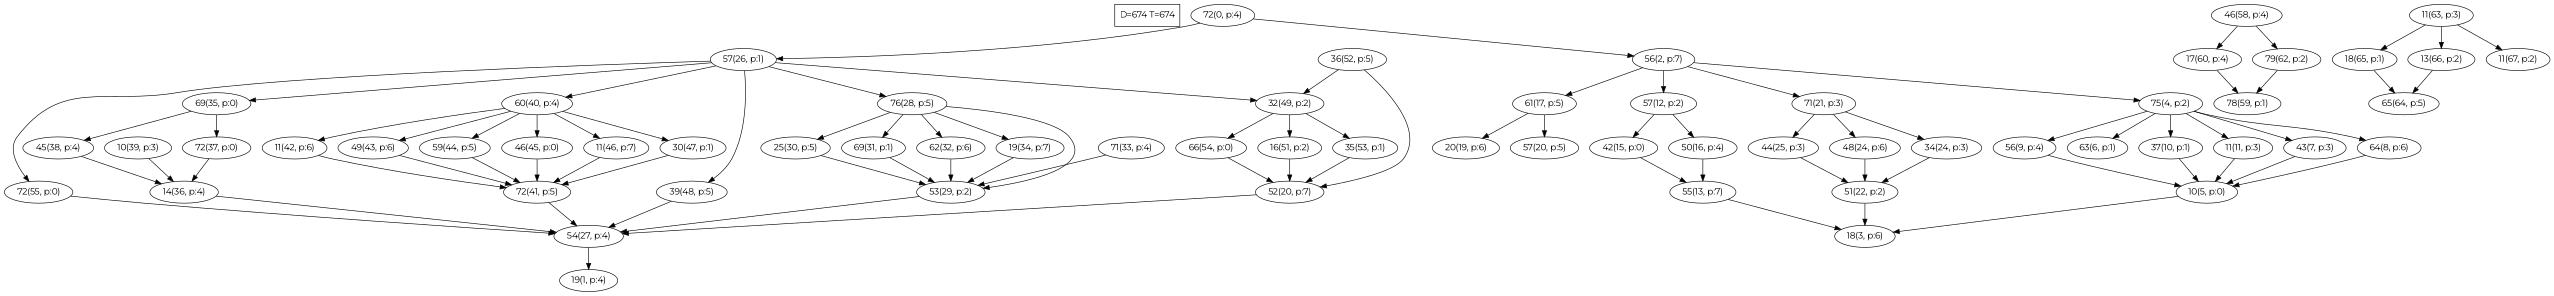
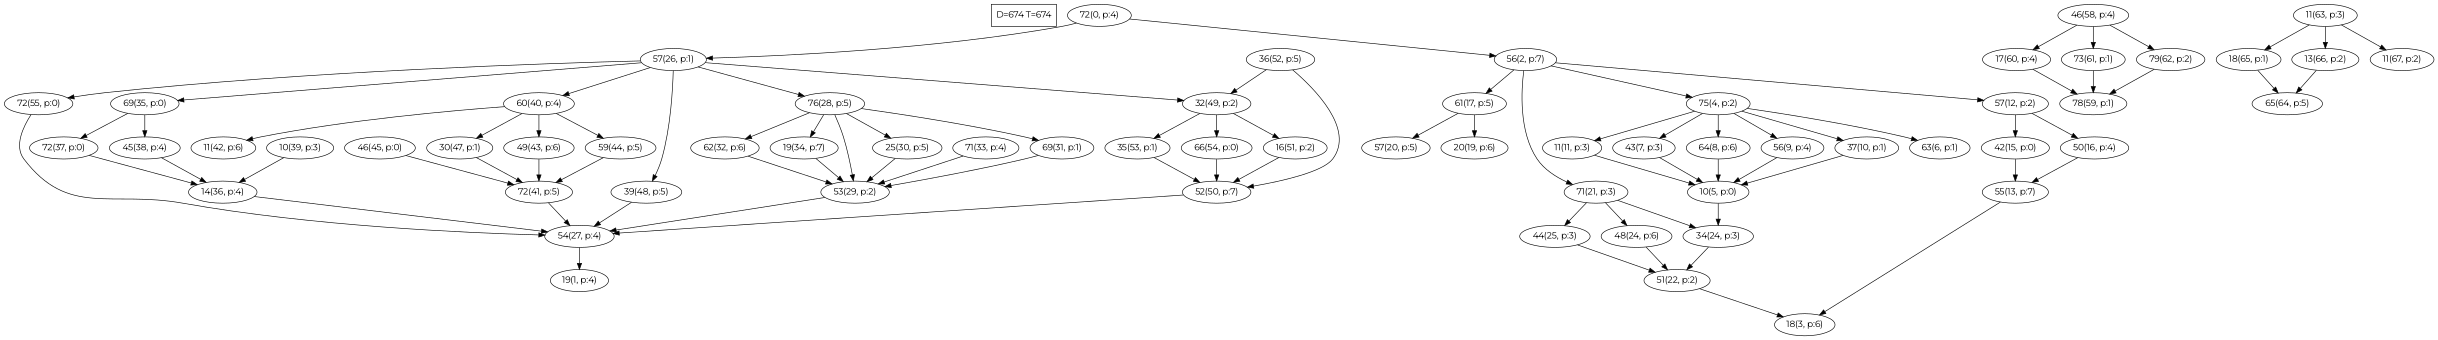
node "73(61, p:1)": added
edge "60(40, p:4)" -> "46(45, p:0)": removed
node "11(46, p:7)": removed
edge "11(42, p:6)" -> "72(41, p:5)": removed
node "52(20, p:7)": label "52(20, p:7)" -> "52(50, p:7)"
edge "10(5, p:0)" -> "18(3, p:6)": now "10(5, p:0)" -> "34(24, p:3)"
